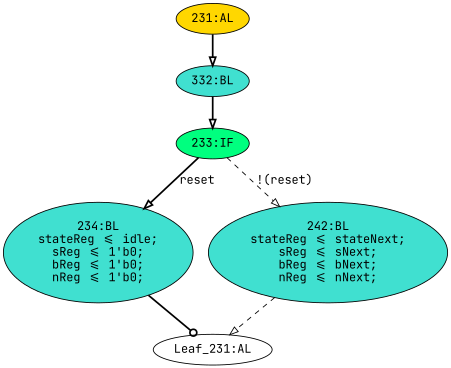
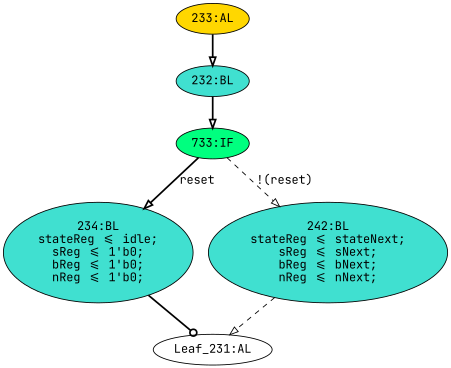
node "231:AL": label "231:AL" -> "233:AL"
node "332:BL": label "332:BL" -> "232:BL"
node "233:IF": label "233:IF" -> "733:IF"
